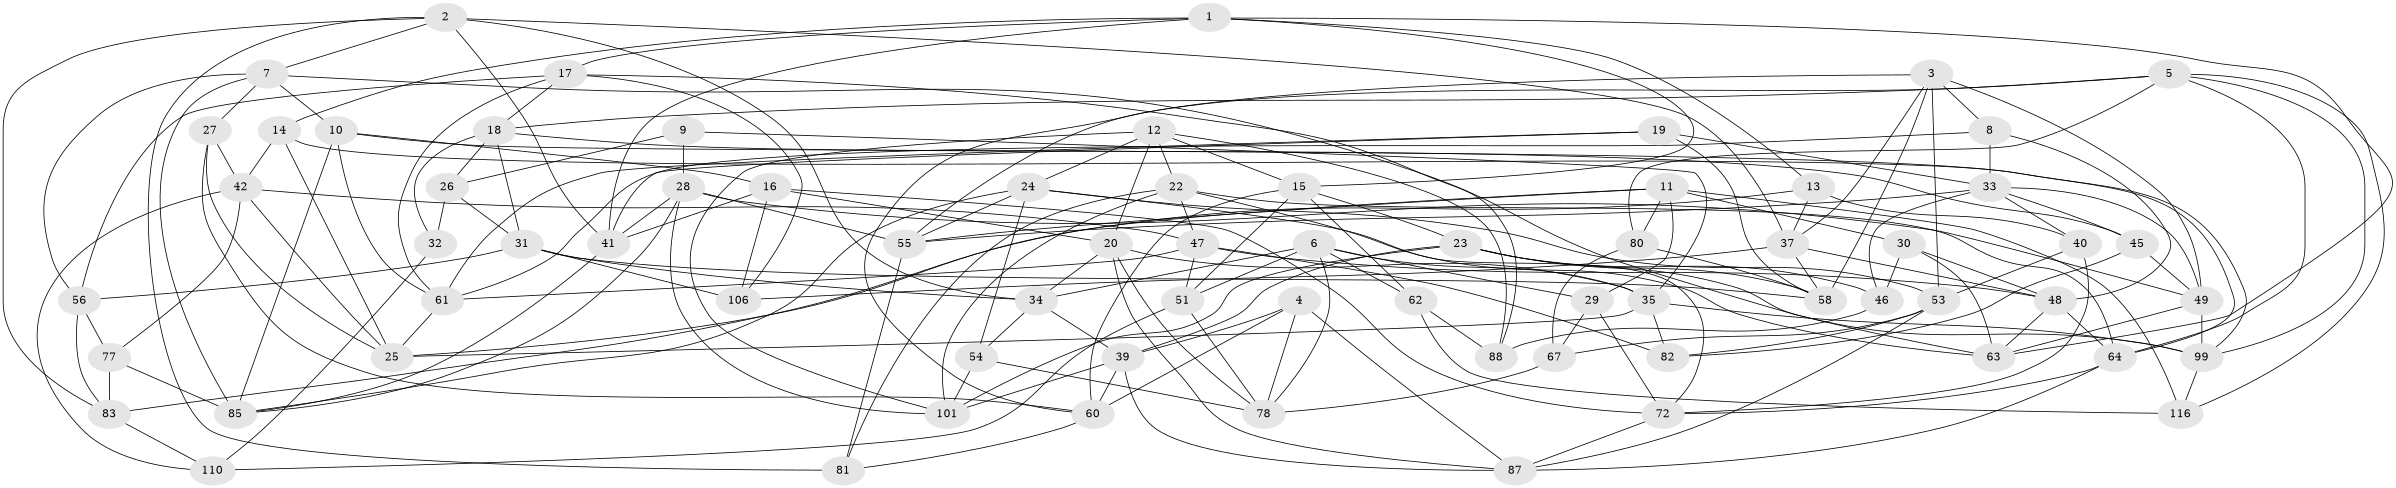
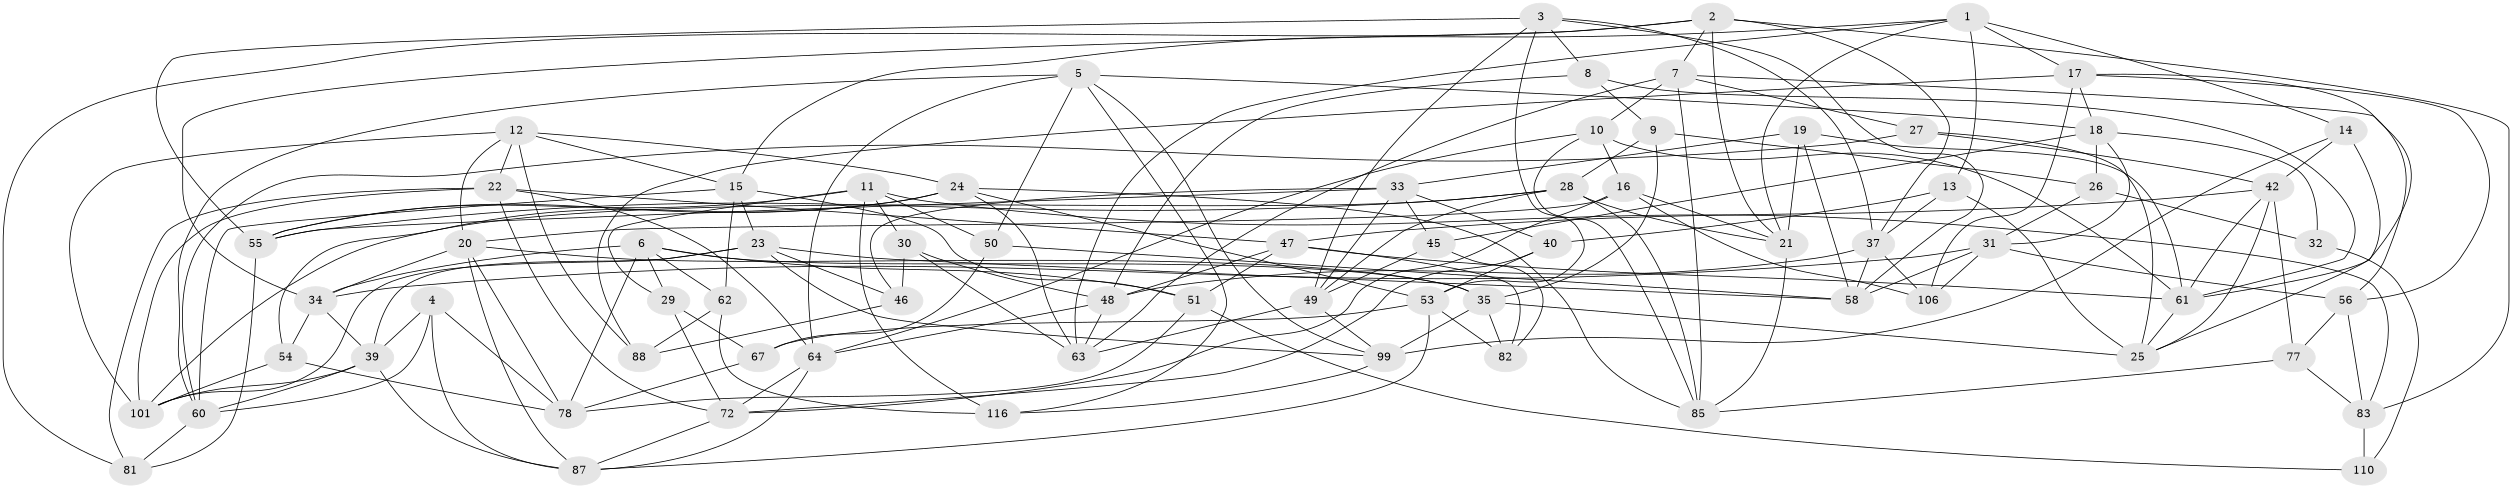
edge "8" -- "33": now "8" -- "9"
node "41": label "41" -> "21"
node "80": label "80" -> "50"
edge "42" -- "110": now "42" -- "61"
